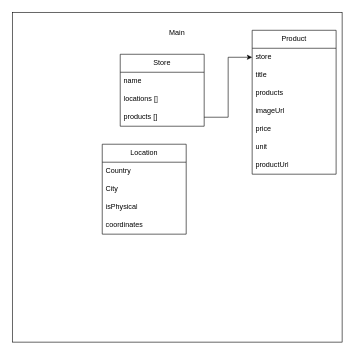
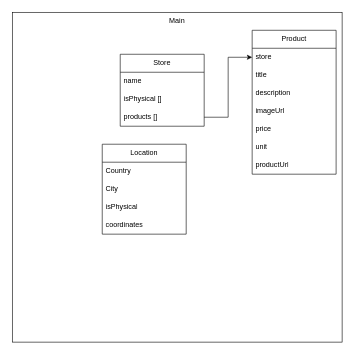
node "Main": moved (177, 33) -> (177, 21)
node "products": label "products" -> "description"
node "locations []": label "locations []" -> "isPhysical []"
